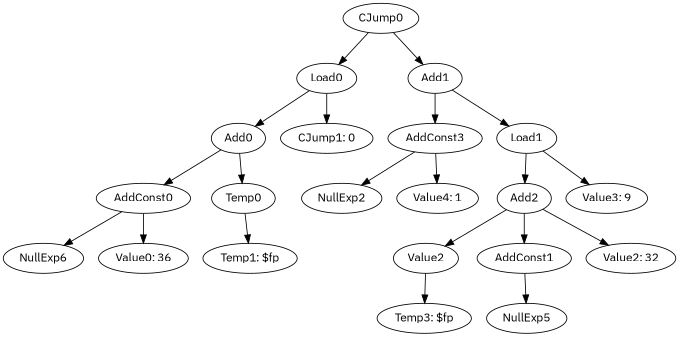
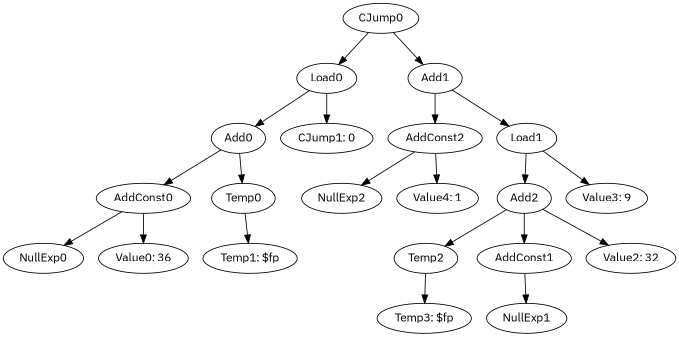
node "AddConst3": label "AddConst3" -> "AddConst2"
node "NullExp6": label "NullExp6" -> "NullExp0"
node "Value2": label "Value2" -> "Temp2"
node "NullExp5": label "NullExp5" -> "NullExp1"
